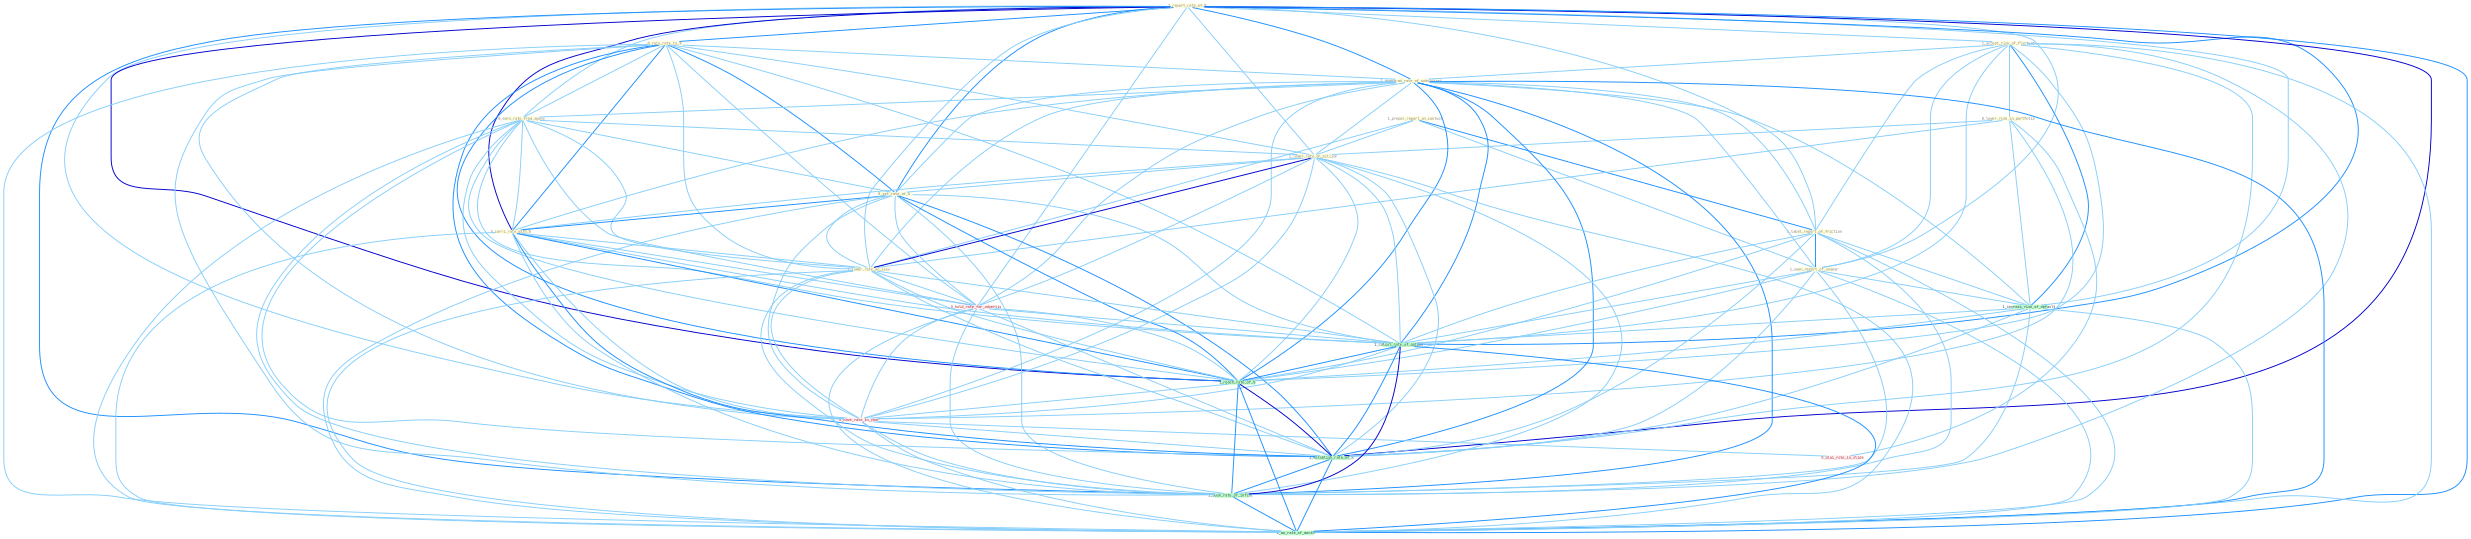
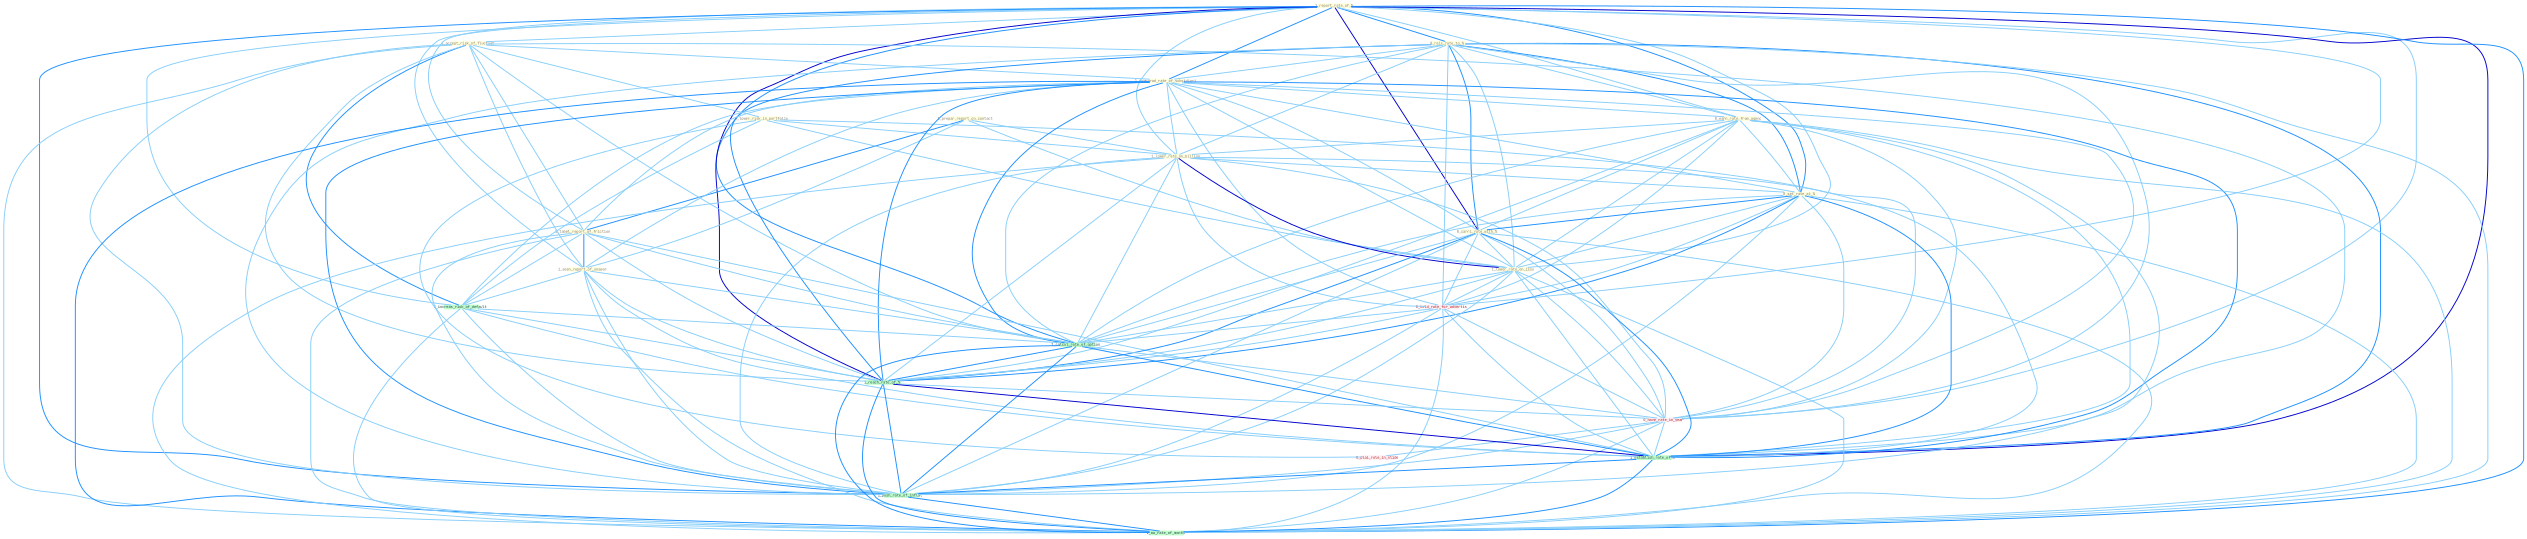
edge "1_lower_rate_on_billion" -- "0_carri_rate_with_%": removed
edge "1_calcul_rate_of_option" -- "1_push_rate_of_inflat": color #0000cd -> #1e90ff
